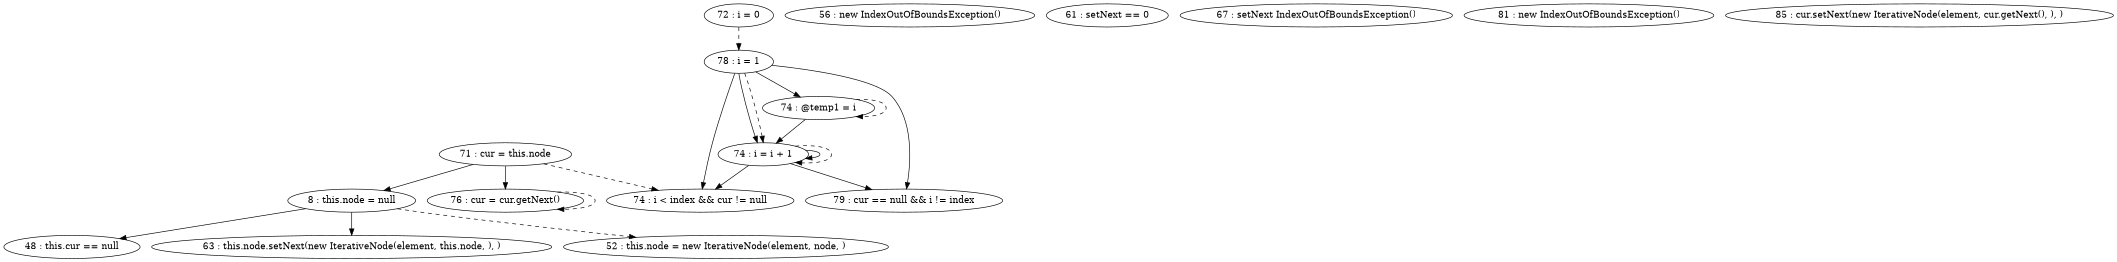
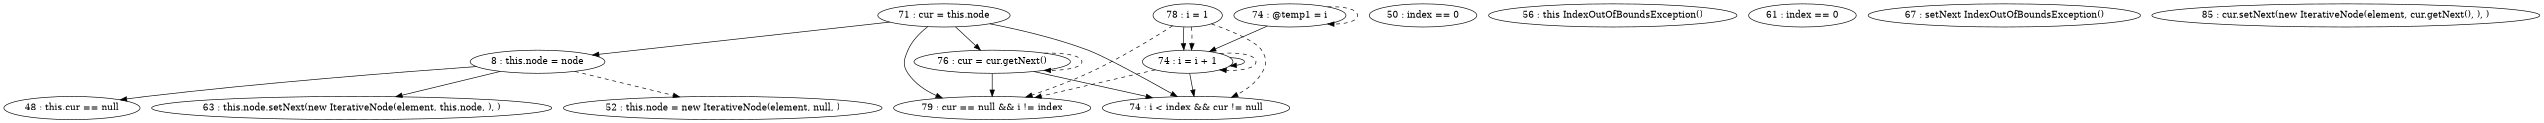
node "72 : i = 0": removed
node "56 : new IndexOutOfBoundsException()": label "56 : new IndexOutOfBoundsException()" -> "56 : this IndexOutOfBoundsException()"
node "61 : setNext == 0": label "61 : setNext == 0" -> "61 : index == 0"
node "50 : index == 0": added
node "81 : new IndexOutOfBoundsException()": removed
edge "71 : cur = this.node" -> "79 : cur == null && i != index": added
edge "76 : cur = cur.getNext()" -> "79 : cur == null && i != index": added
edge "76 : cur = cur.getNext()" -> "74 : i < index && cur != null": added
edge "78 : i = 1" -> "74 : @temp1 = i": removed
edge "78 : i = 1" -> "79 : cur == null && i != index": style solid -> dashed
edge "78 : i = 1" -> "74 : i < index && cur != null": style solid -> dashed
edge "71 : cur = this.node" -> "74 : i < index && cur != null": style dashed -> solid
edge "74 : i = i + 1" -> "79 : cur == null && i != index": style solid -> dashed
node "8 : this.node = null": label "8 : this.node = null" -> "8 : this.node = node"
node "52 : this.node = new IterativeNode(element, node, )": label "52 : this.node = new IterativeNode(element, node, )" -> "52 : this.node = new IterativeNode(element, null, )"
